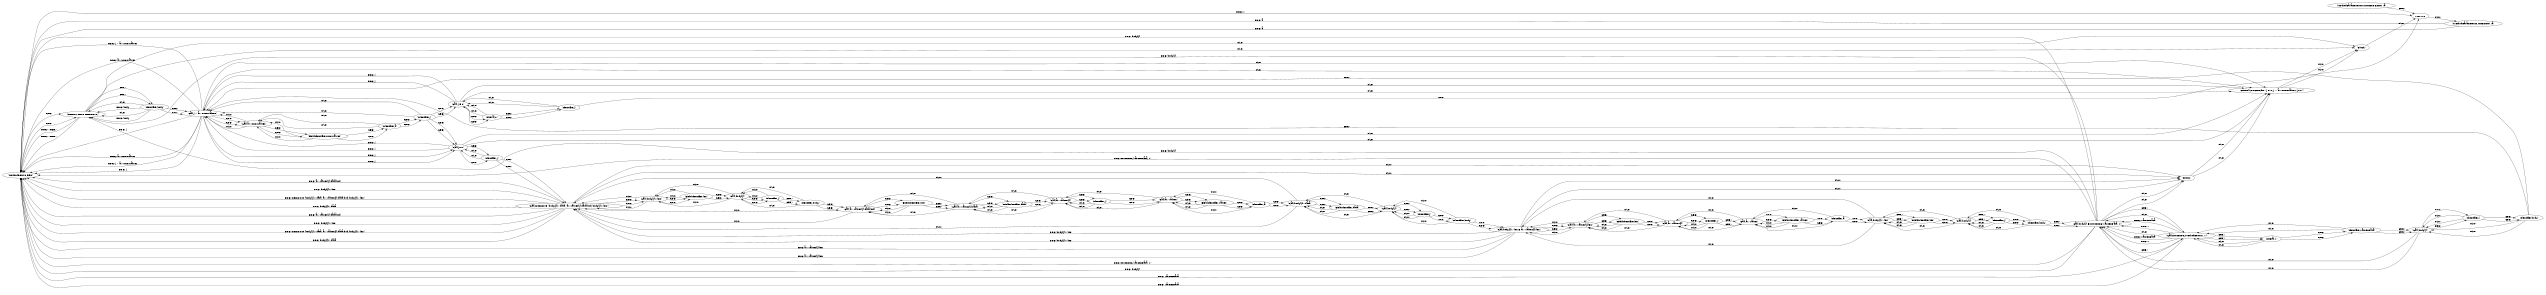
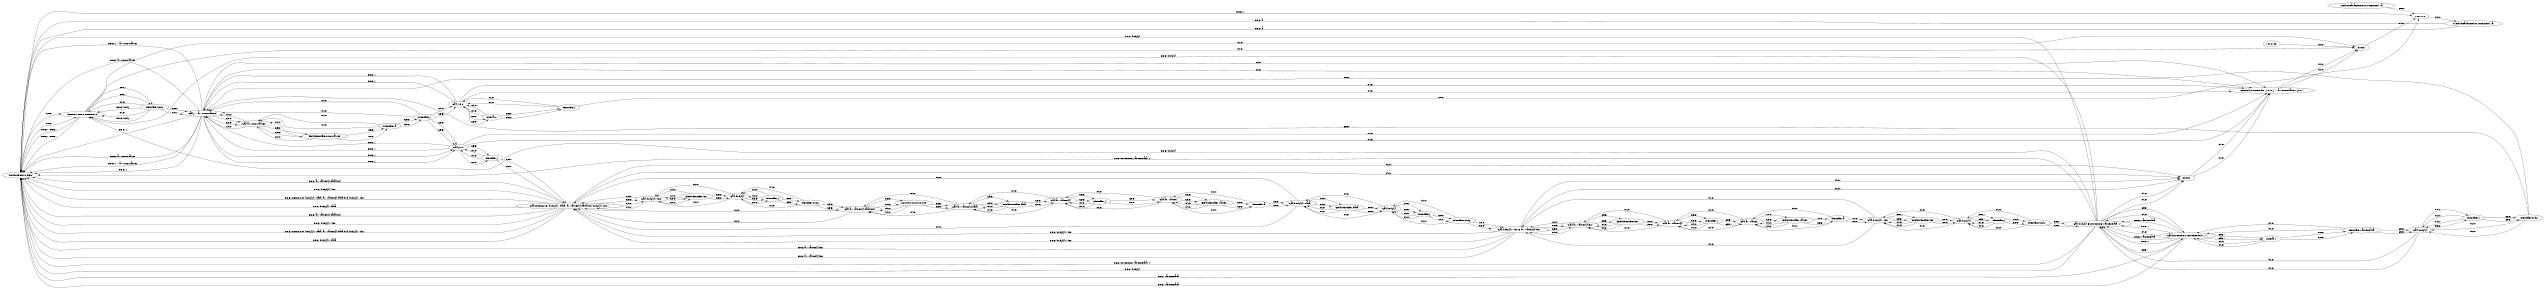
node "(MethodParameterOut,XMALLOC_Attr *a)": label "(MethodParameterOut,XMALLOC_Attr *a)" -> "(MethodParameterOut,MAPI_Attr *a)"
node "1000103": added
node "(FieldIdentifier,buf)": label "(FieldIdentifier,buf)" -> "(ControlStructure,buf)"
